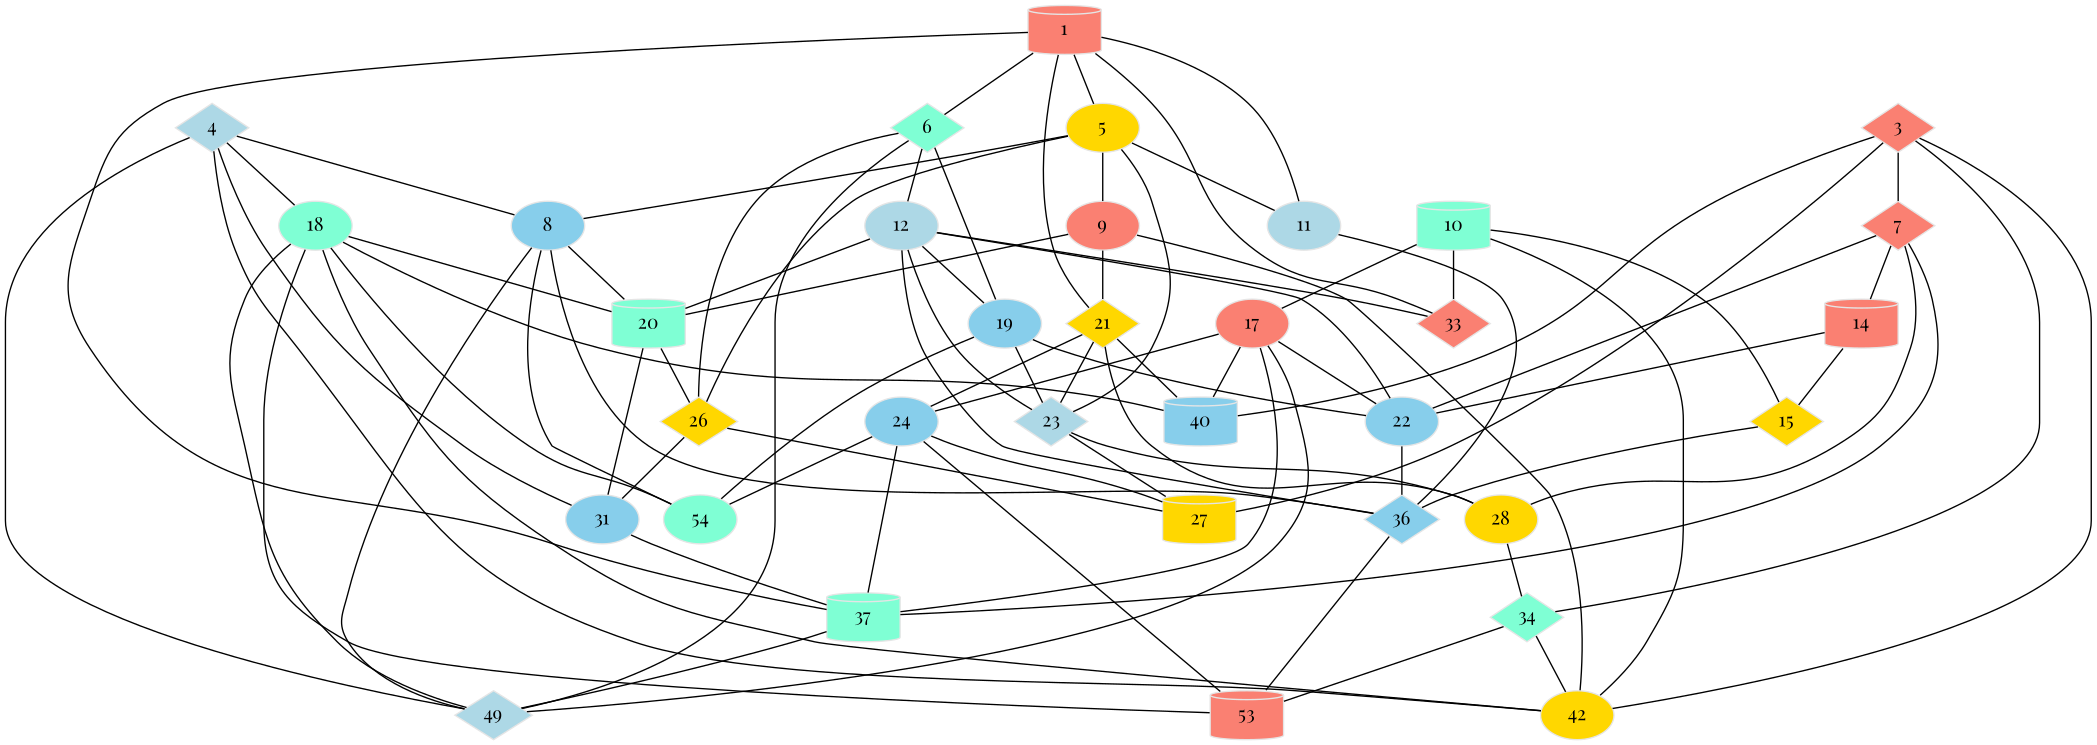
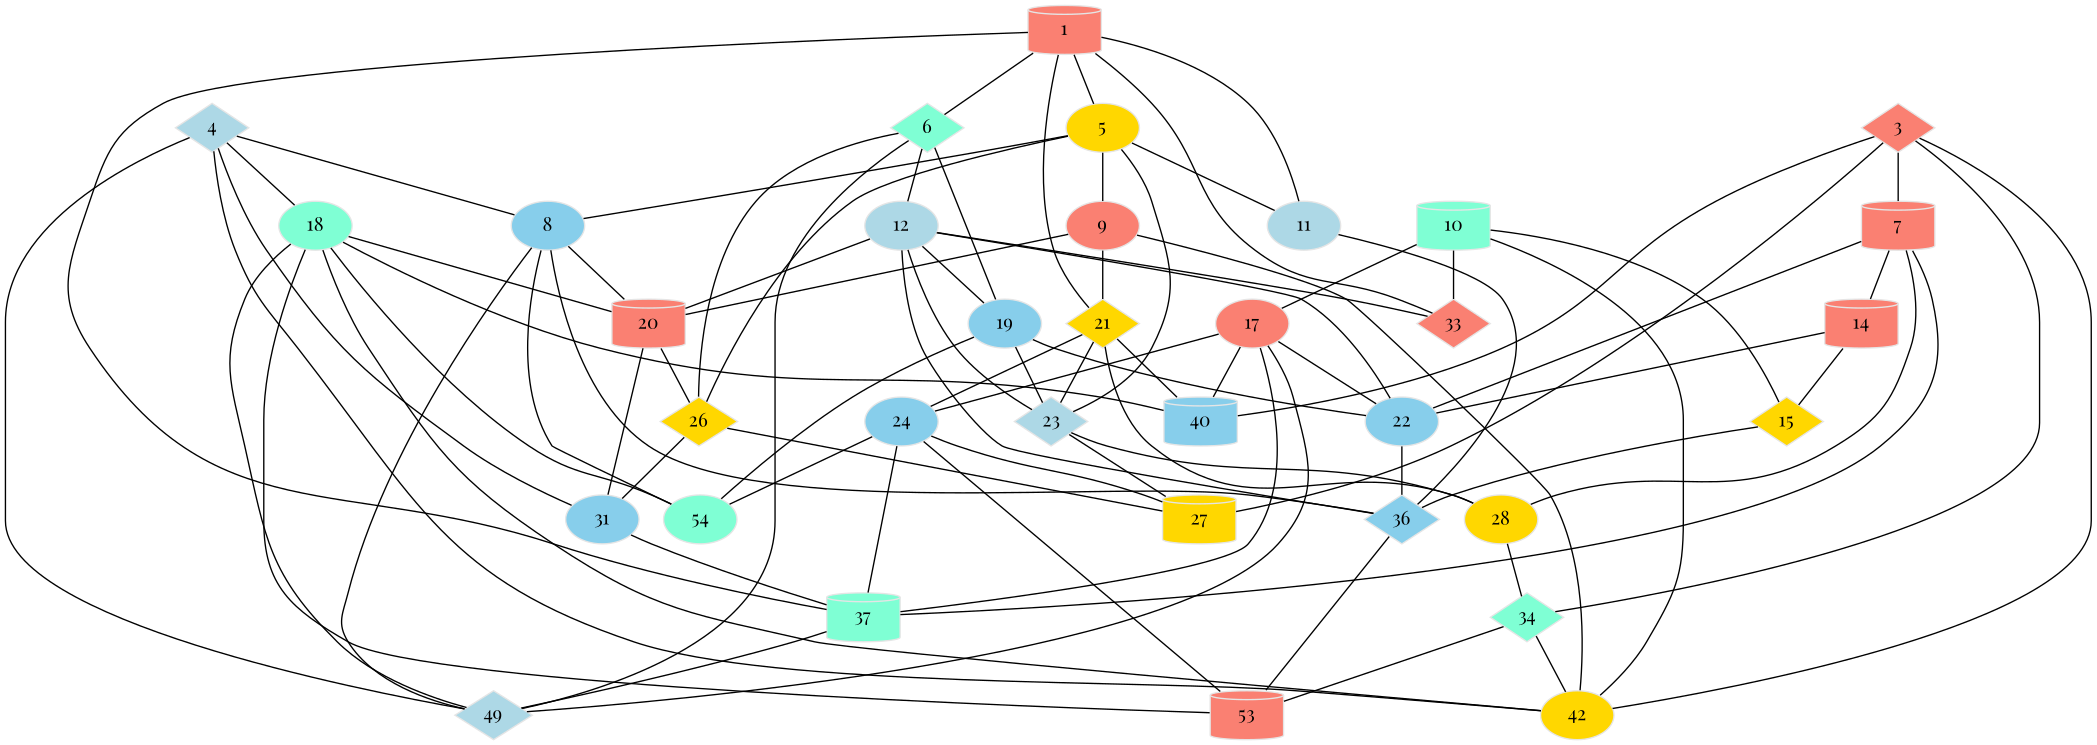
node "7": shape diamond -> cylinder
node "20": fillcolor aquamarine -> salmon
